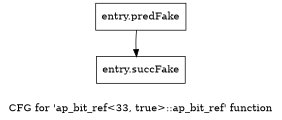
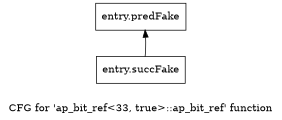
edge "entry.predFake" -> "entry.succFake": reversed
